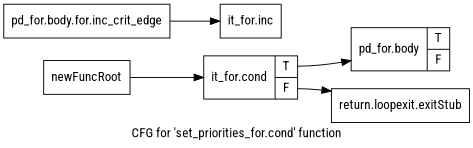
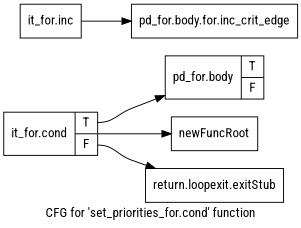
edge "pd_for.body.for.inc_crit_edge" -> "it_for.inc": reversed
edge "newFuncRoot" -> "it_for.cond": reversed
